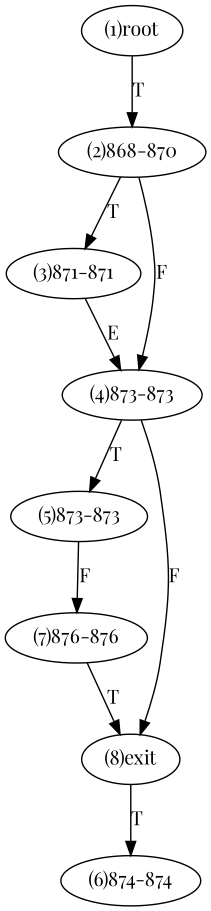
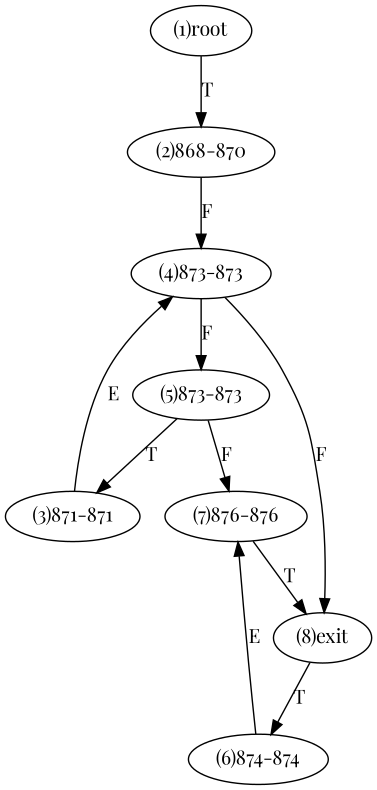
edge "(2)868-870" -> "(3)871-871": now "(5)873-873" -> "(3)871-871"
edge "(4)873-873" -> "(5)873-873": label "T" -> "F"
edge "(6)874-874" -> "(7)876-876": added, label "E"
